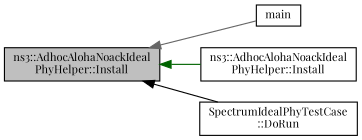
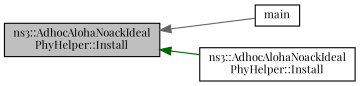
node "SpectrumIdealPhyTestCase ::DoRun": removed
